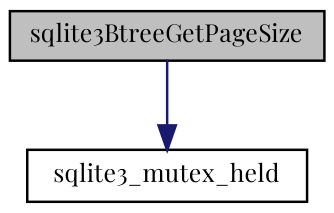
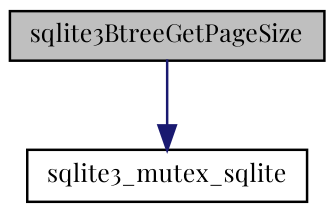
node "sqlite3_mutex_held": label "sqlite3_mutex_held" -> "sqlite3_mutex_sqlite"
